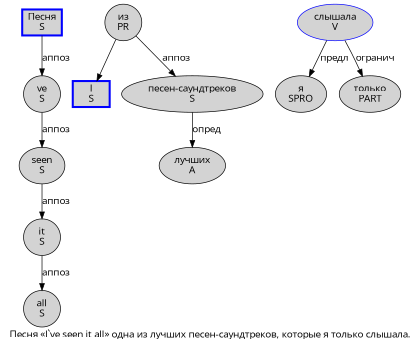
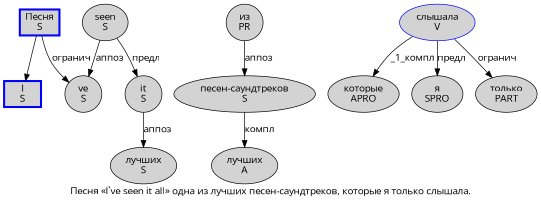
edge "из PR" -> "I S": now "Песня S" -> "I S"
edge "Песня S" -> "ve S": label "аппоз" -> "огранич"
node "которые APRO": added
edge "ve S" -> "seen S": reversed
edge "песен-саундтреков S" -> "лучших A": label "опред" -> "компл"
edge "seen S" -> "it S": label "аппоз" -> "предл"
node "all S": label "all S" -> "лучших S"
